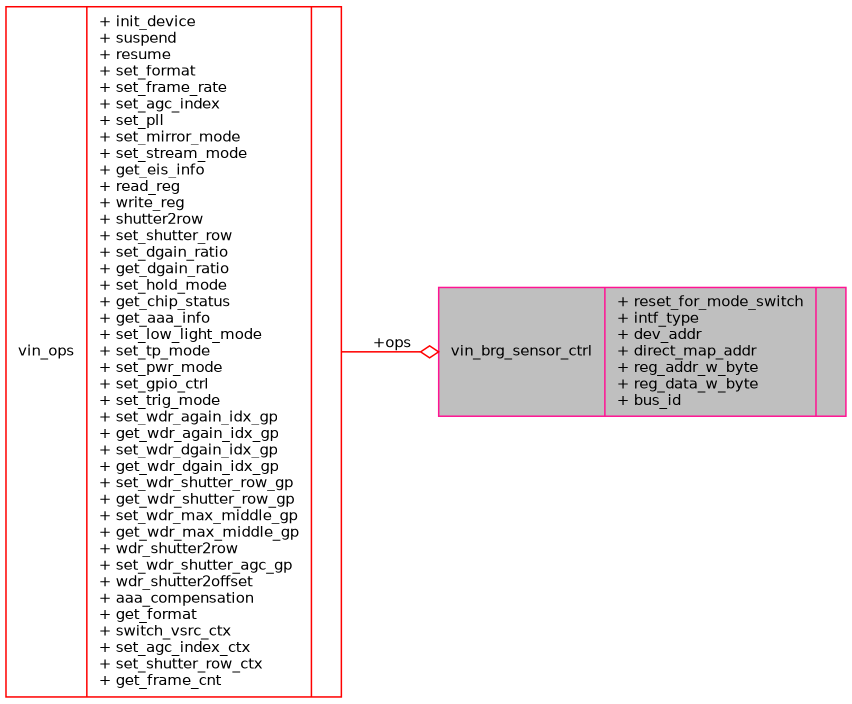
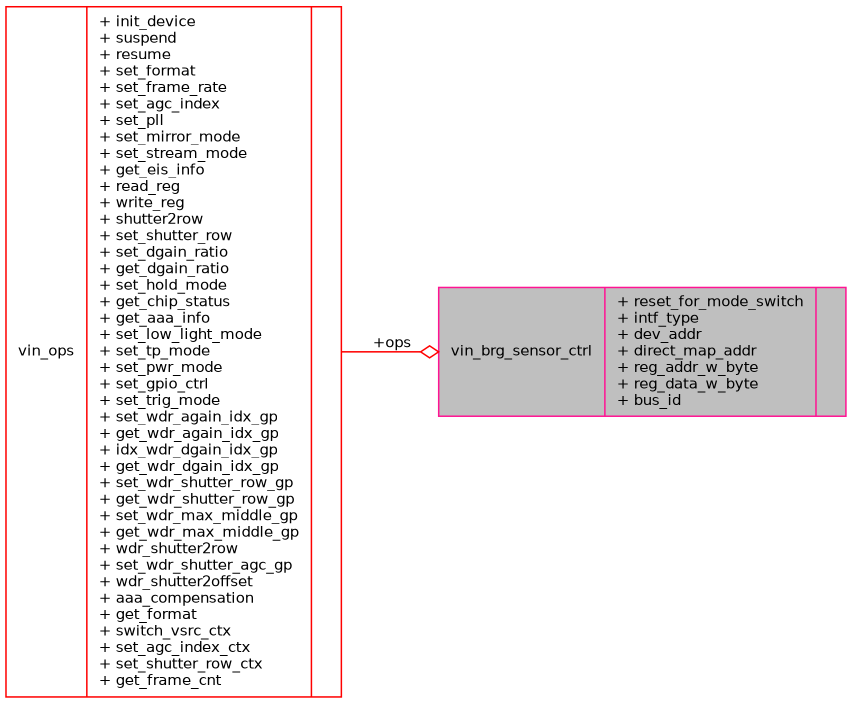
node "vin_ops": text "+ set_wdr_dgain_idx_gp" -> "+ idx_wdr_dgain_idx_gp"
